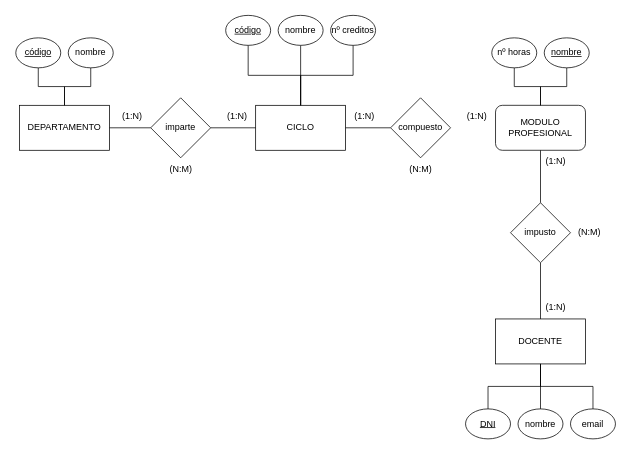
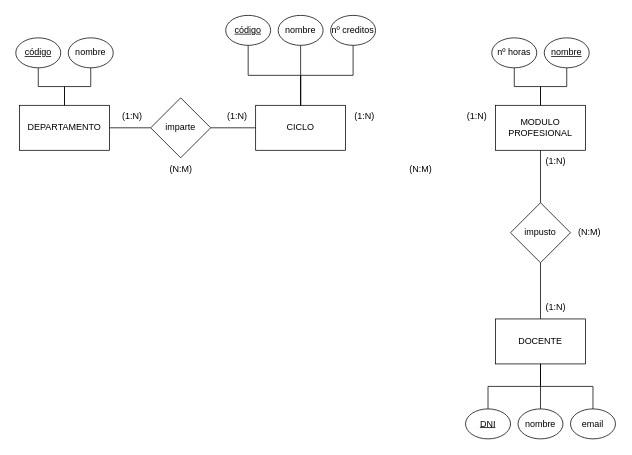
edge "CICLO" -- "compuesto": removed
node "compuesto": removed
node "MODULO PROFESIONAL": shape rounded rectangle -> rectangle
